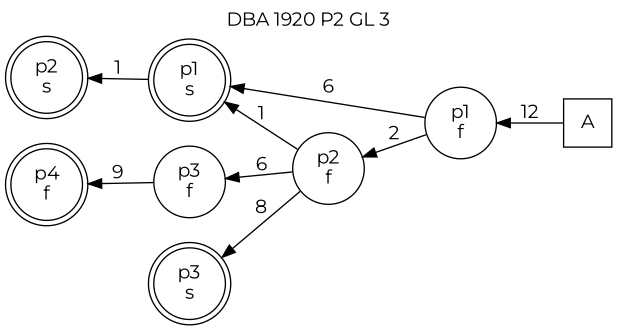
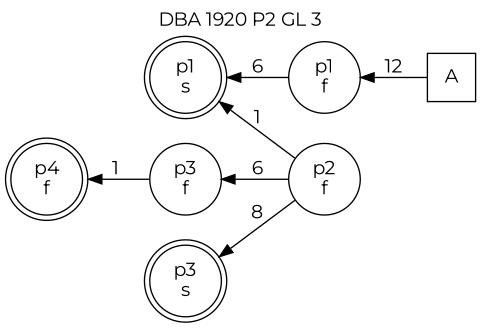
node "p2 s": removed
edge "p1 f" -> "p2 f": removed, label "2"
edge "p3 f" -> "p4 f": label "9" -> "1"
